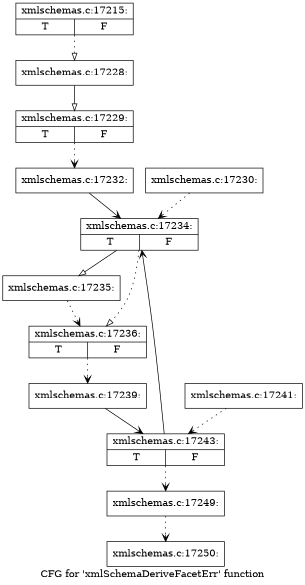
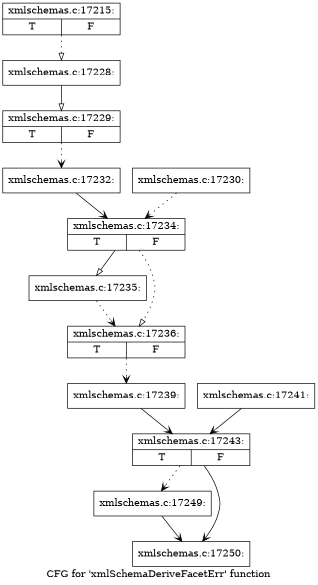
edge "xmlschemas.c:17243:" -> "xmlschemas.c:17234:": now "xmlschemas.c:17243:" -> "xmlschemas.c:17250:"
edge "xmlschemas.c:17241:" -> "xmlschemas.c:17243:": style dotted -> solid
edge "xmlschemas.c:17249:" -> "xmlschemas.c:17250:": style dotted -> solid
